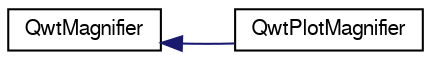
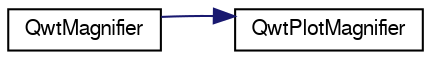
edge "QwtPlotMagnifier" -> "QwtMagnifier": reversed
